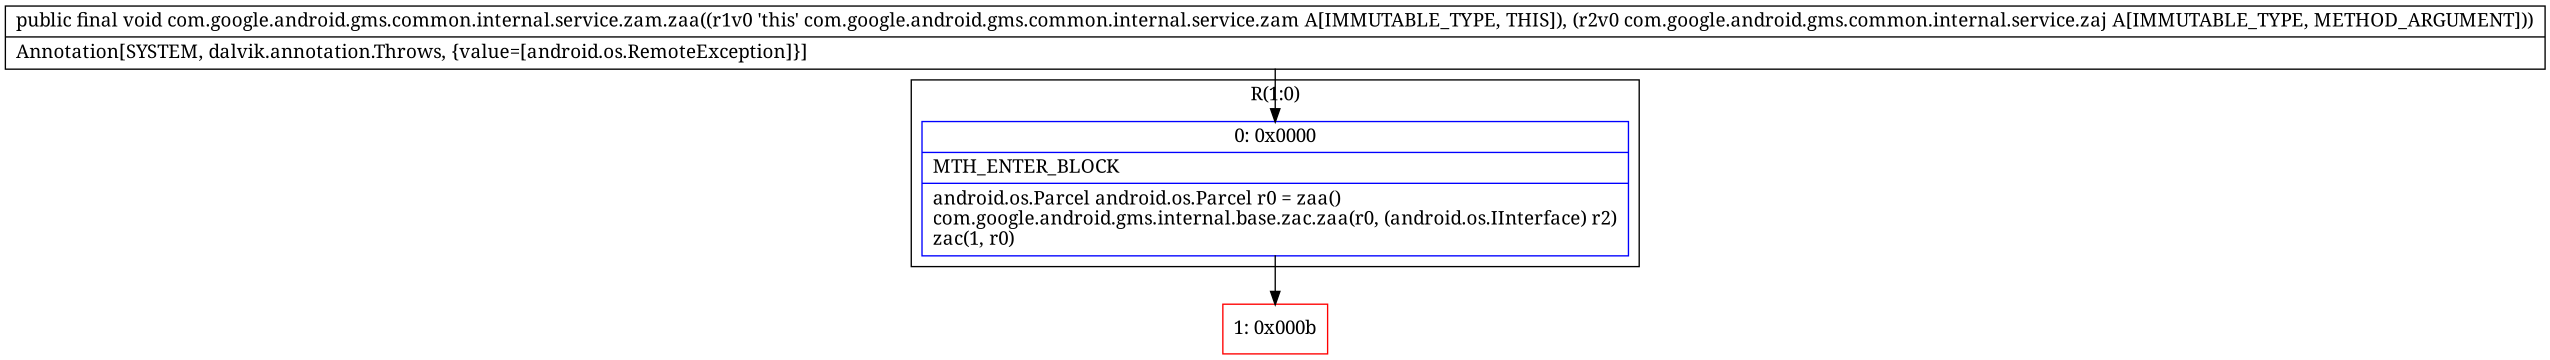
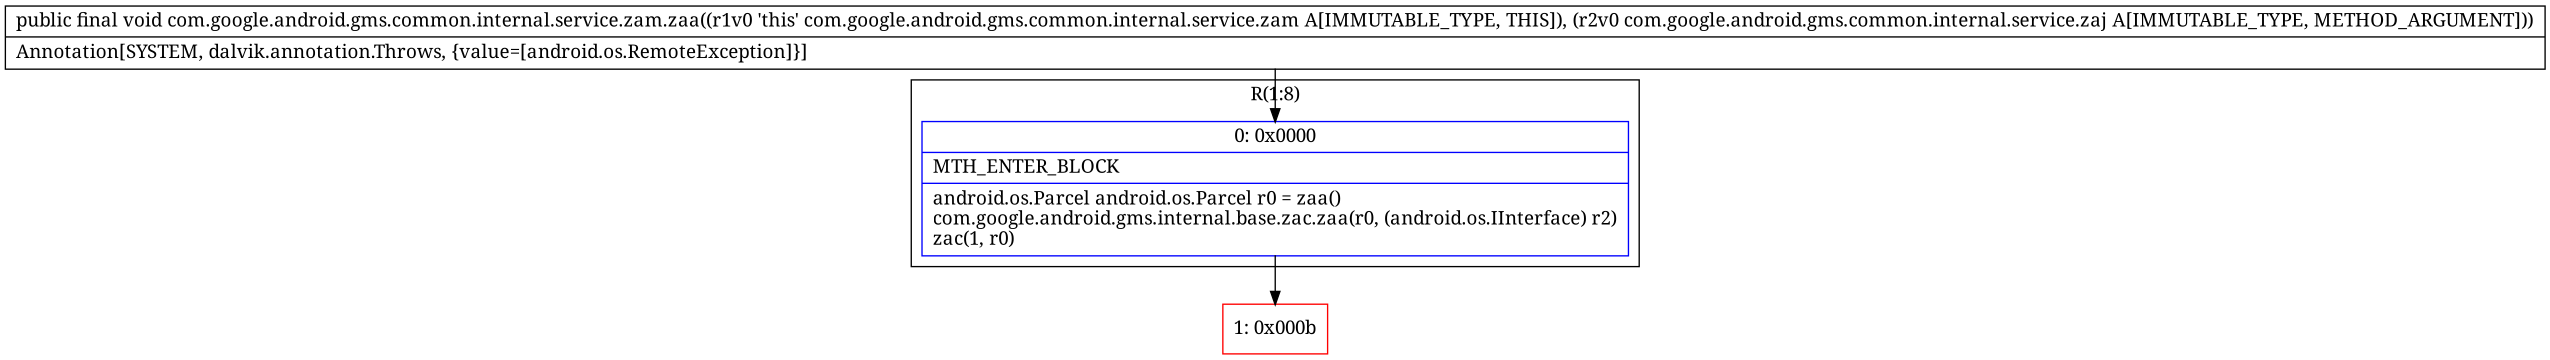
cluster "R(1:0)": label "R(1:0)" -> "R(1:8)"
